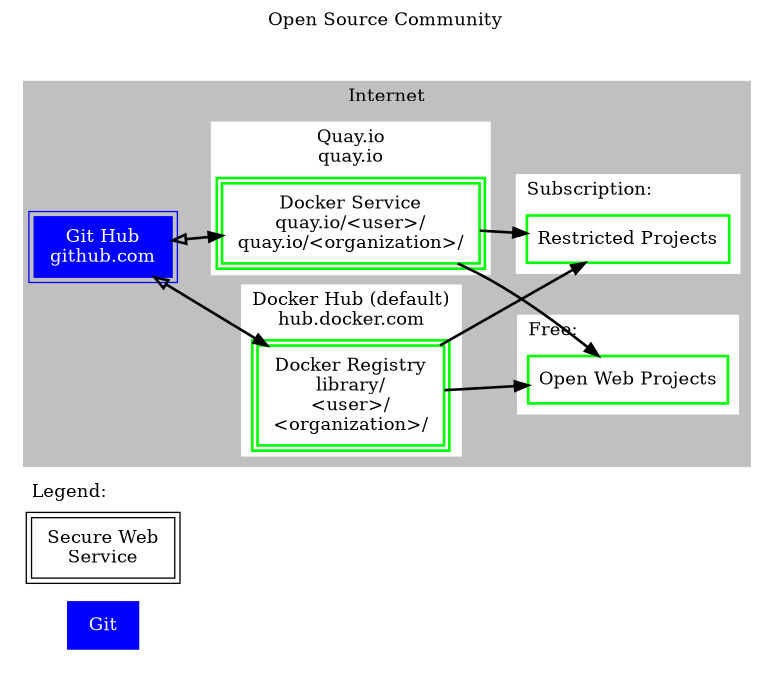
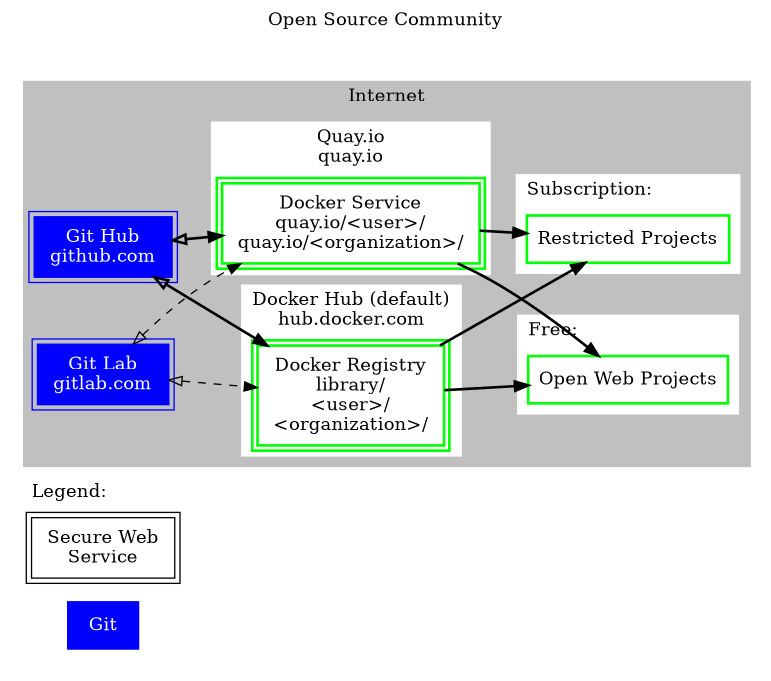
node "Git Lab gitlab.com": added
